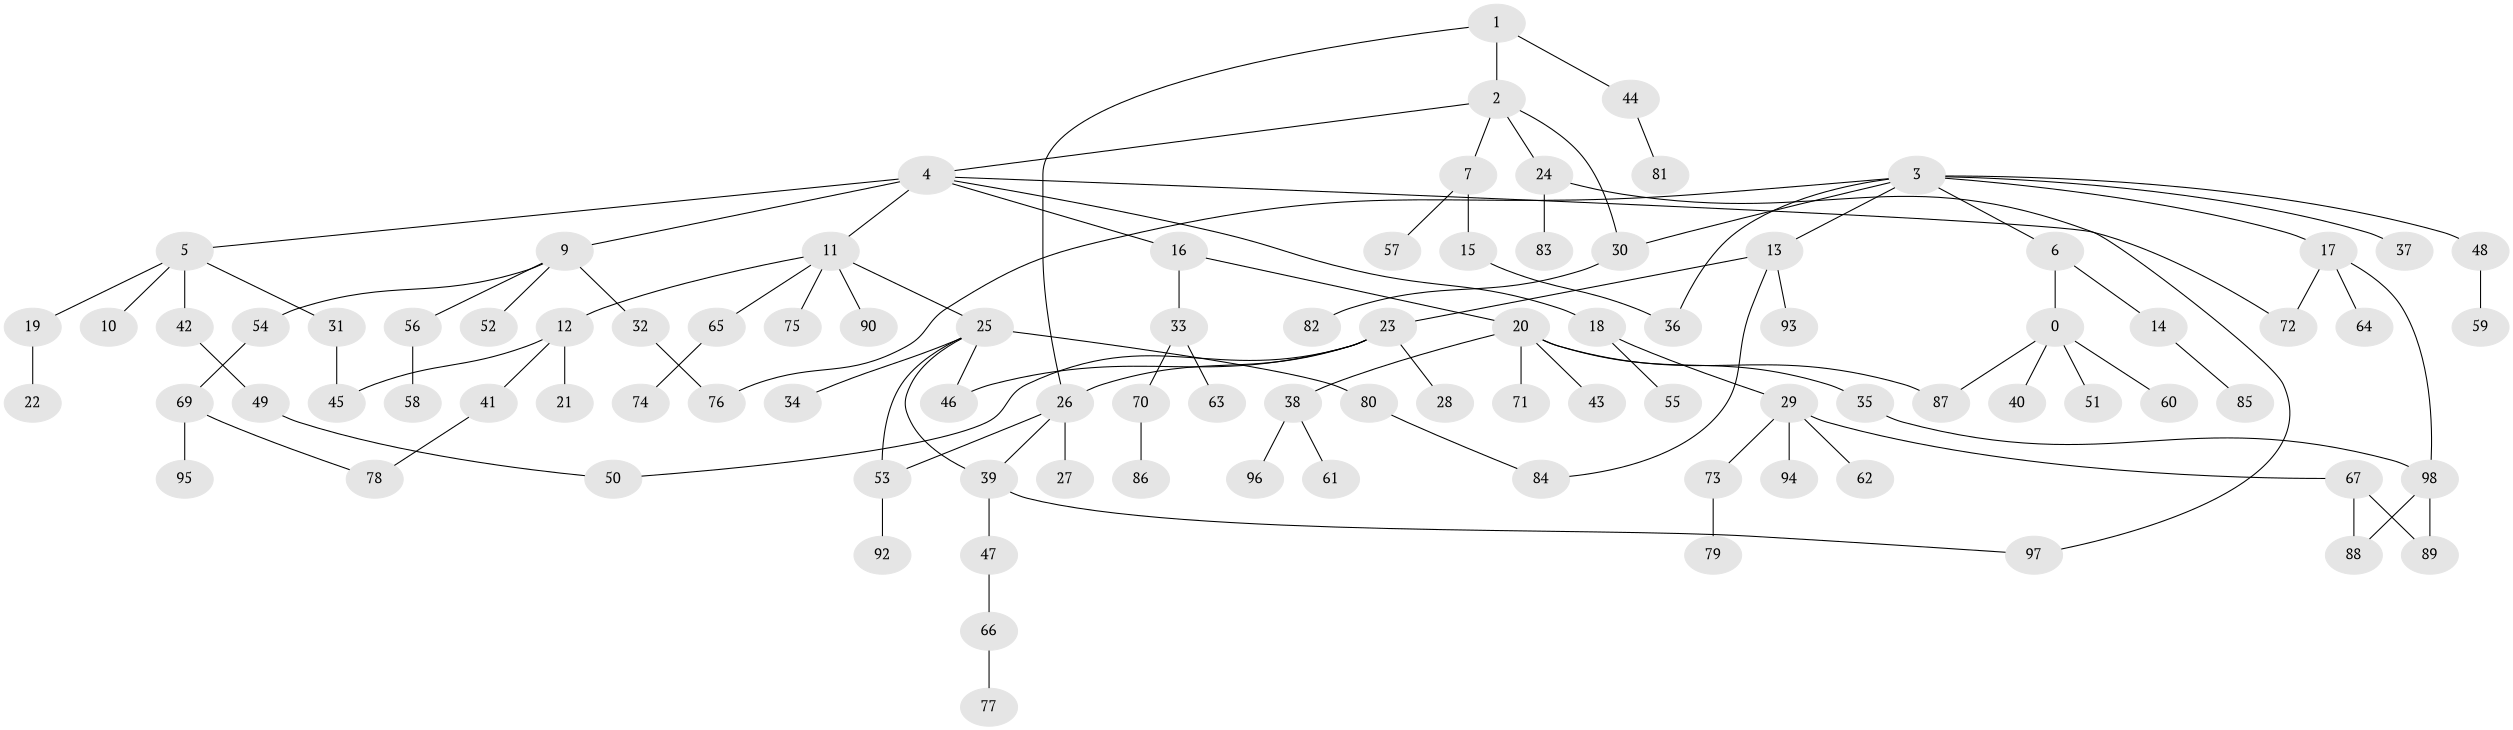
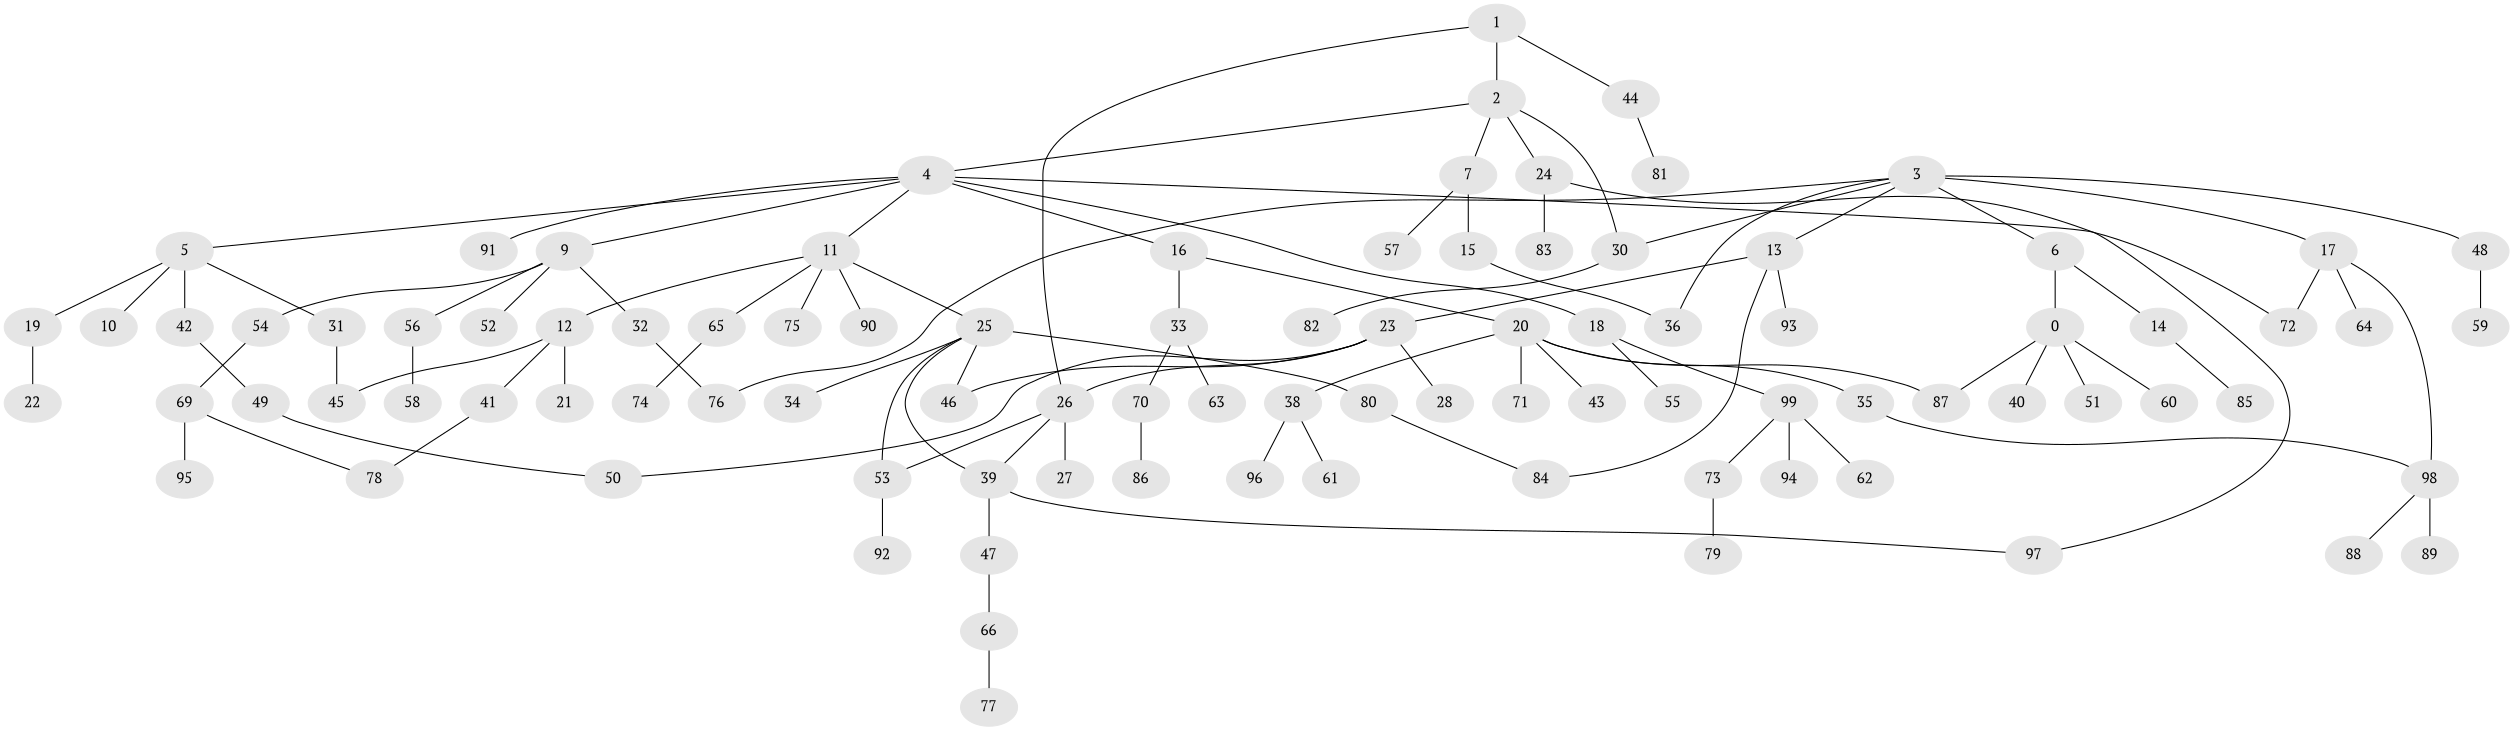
node "91": added
node "37": removed
node "29": label "29" -> "99"
node "67": removed
